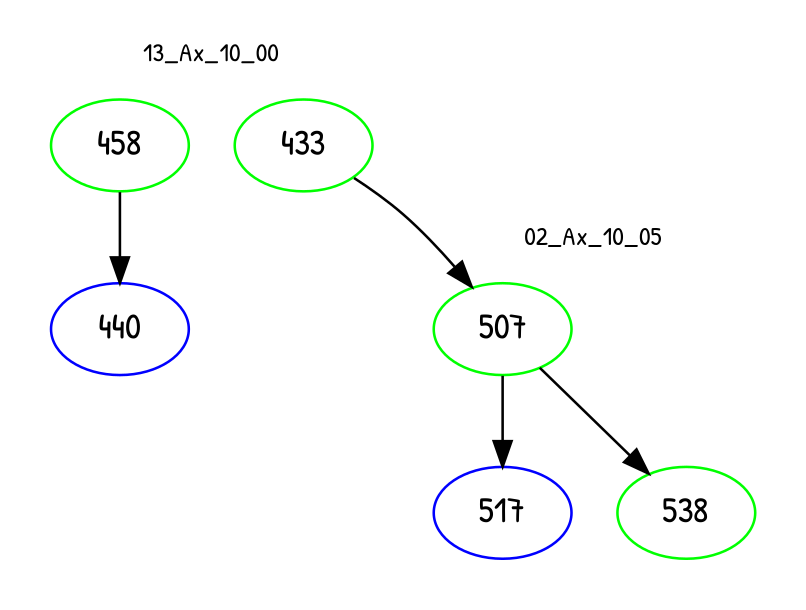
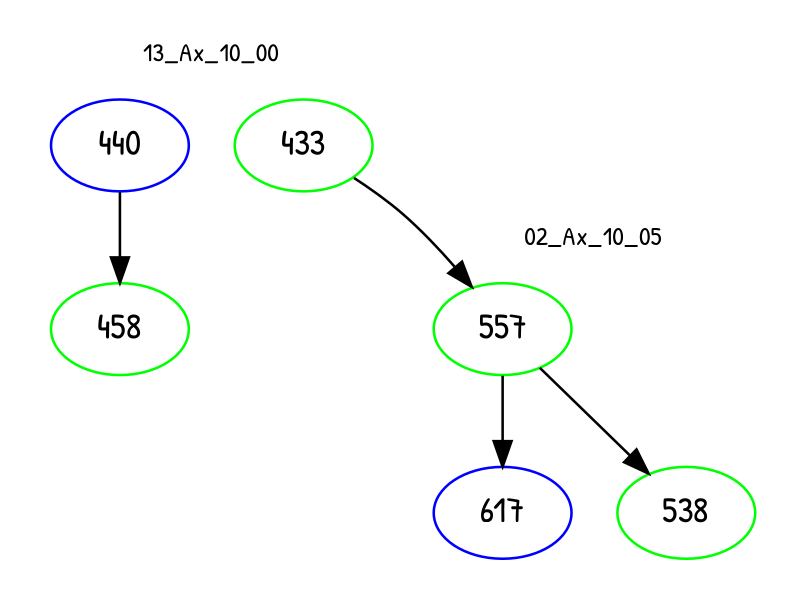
edge "458" -> "440": reversed
node "507": label "507" -> "557"
node "517": label "517" -> "617"
